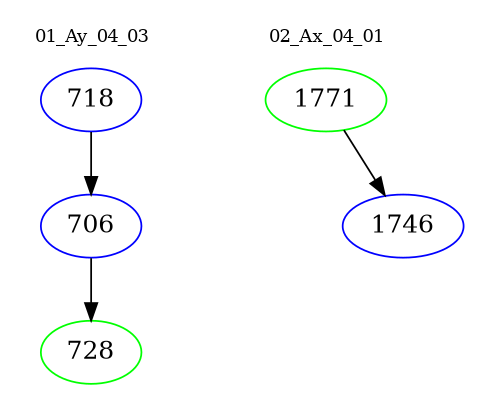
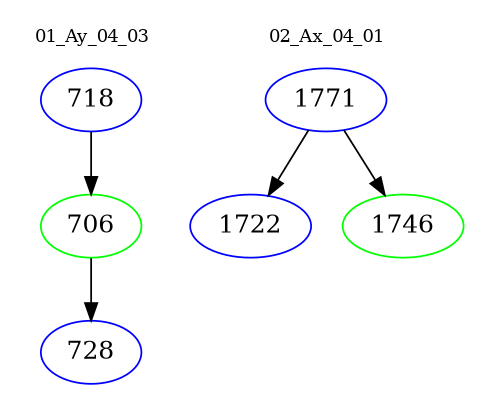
node "1771": color green -> blue
node "706": color blue -> green
node "1722": added
node "1746": color blue -> green
node "728": color green -> blue
